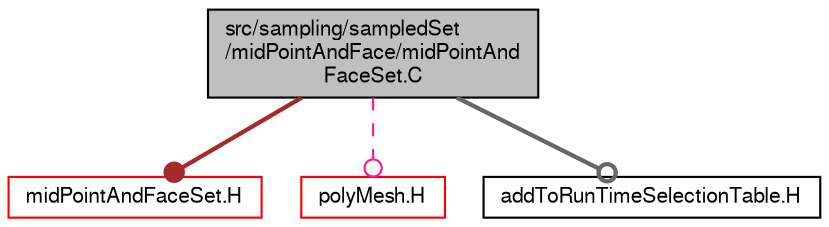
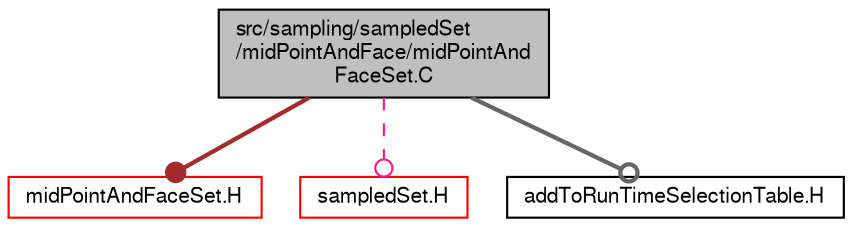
node "polyMesh.H": label "polyMesh.H" -> "sampledSet.H"
